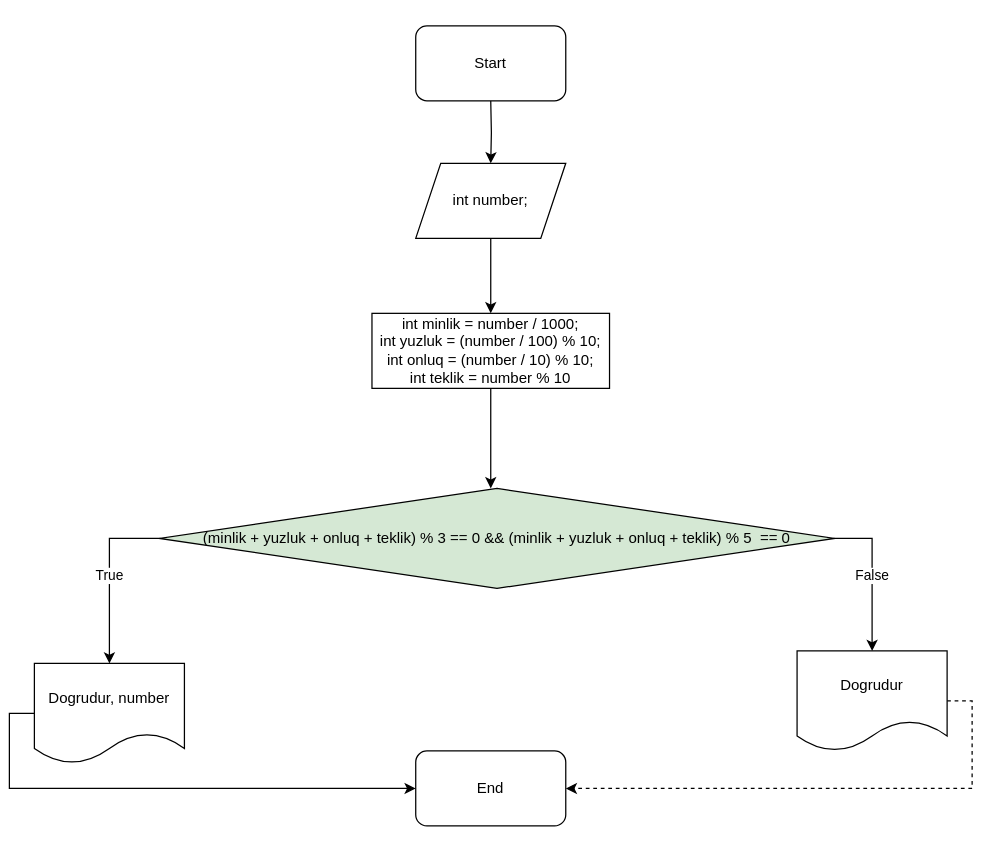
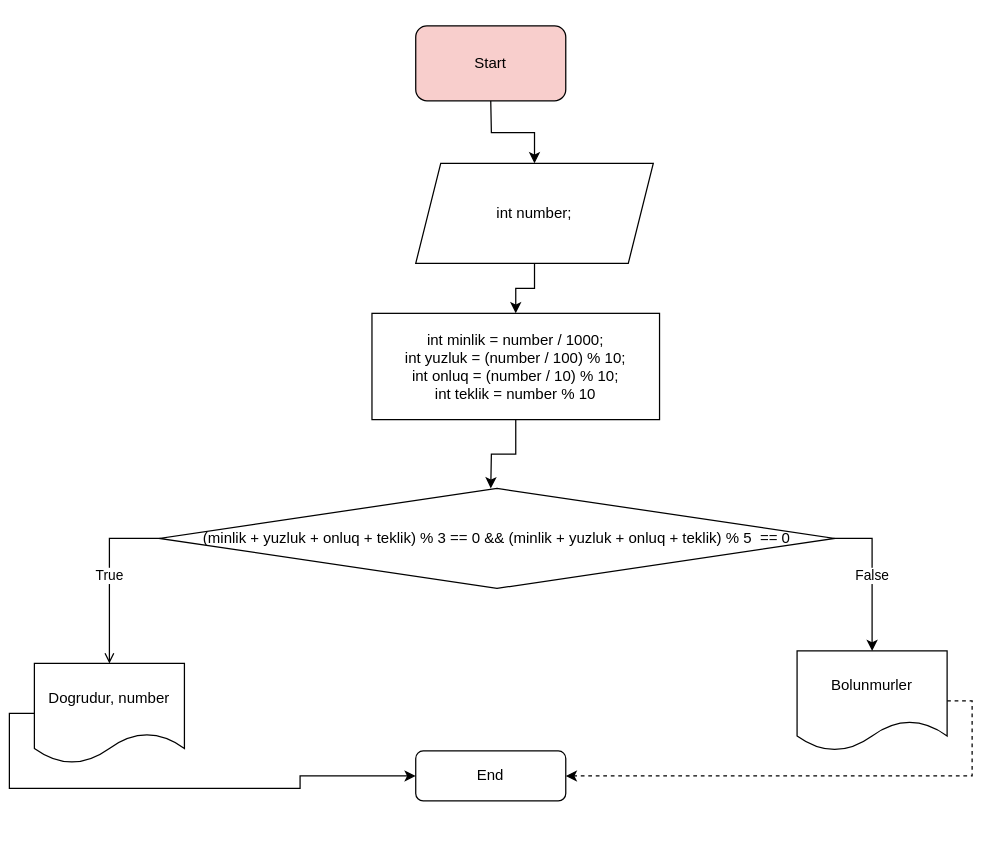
node "Start": fillcolor #ffffff -> #f8cecc
node "int number;": size 150x75 -> 238x100
node "int minlik = number / 1000; int yuzluk = (number / 100) % 10; int onluq = (number / 10) % 10; int teklik = number % 10": size 238x75 -> 288x106
node "(minlik + yuzluk + onluq + teklik) % 3 == 0 && (minlik + yuzluk + onluq + teklik) % 5 == 0": fillcolor #d5e8d4 -> #ffffff
edge "(minlik + yuzluk + onluq + teklik) % 3 == 0 && (minlik + yuzluk + onluq + teklik) % 5 == 0" -> "Dogrudur, number": arrowhead classic -> open
node "Dogrudur": label "Dogrudur" -> "Bolunmurler"
node "End": size 150x75 -> 150x50
